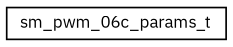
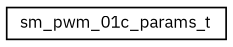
node "sm_pwm_06c_params_t": label "sm_pwm_06c_params_t" -> "sm_pwm_01c_params_t"
